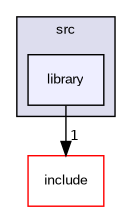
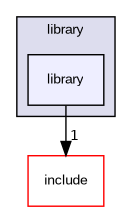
cluster "src": label "src" -> "library"
